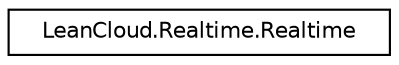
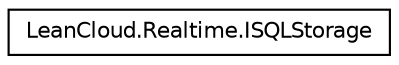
node "LeanCloud.Realtime.Realtime": label "LeanCloud.Realtime.Realtime" -> "LeanCloud.Realtime.ISQLStorage"
